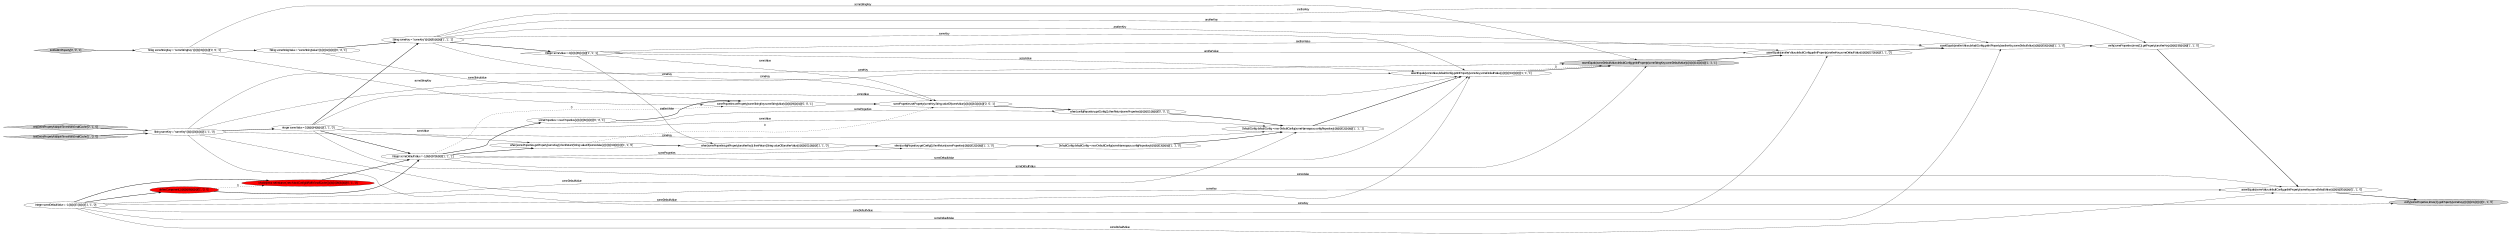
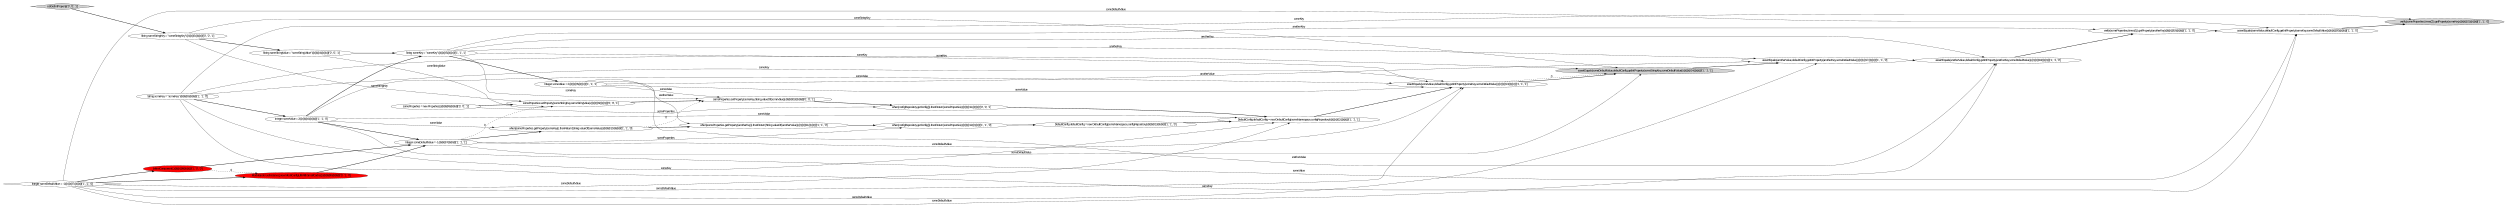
node "Integer someValue = 2@@@6@@@['1', '1', '1']": shape diamond -> ellipse
node "testGetIntPropertyMultipleTimesWithSmallCache['0', '1', '0']": removed
node "testGetIntPropertyMultipleTimesWithSmallCache['1', '0', '0']": removed
edge "Integer someDefaultValue = -1@@@7@@@['1', '1', '1']" -> "someProperties = new Properties()@@@8@@@['0', '0', '1']": removed
node "Integer someDefaultValue = -1@@@7@@@['1', '1', '0']": shape ellipse -> diamond
